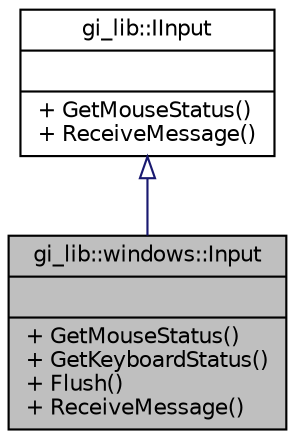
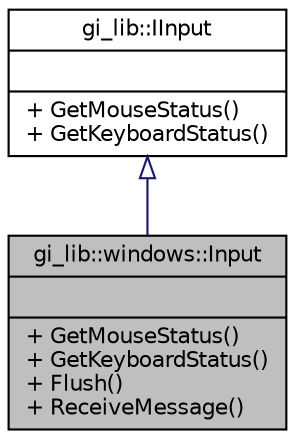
node "gi_lib::IInput": text "+ ReceiveMessage()" -> "+ GetKeyboardStatus()"
